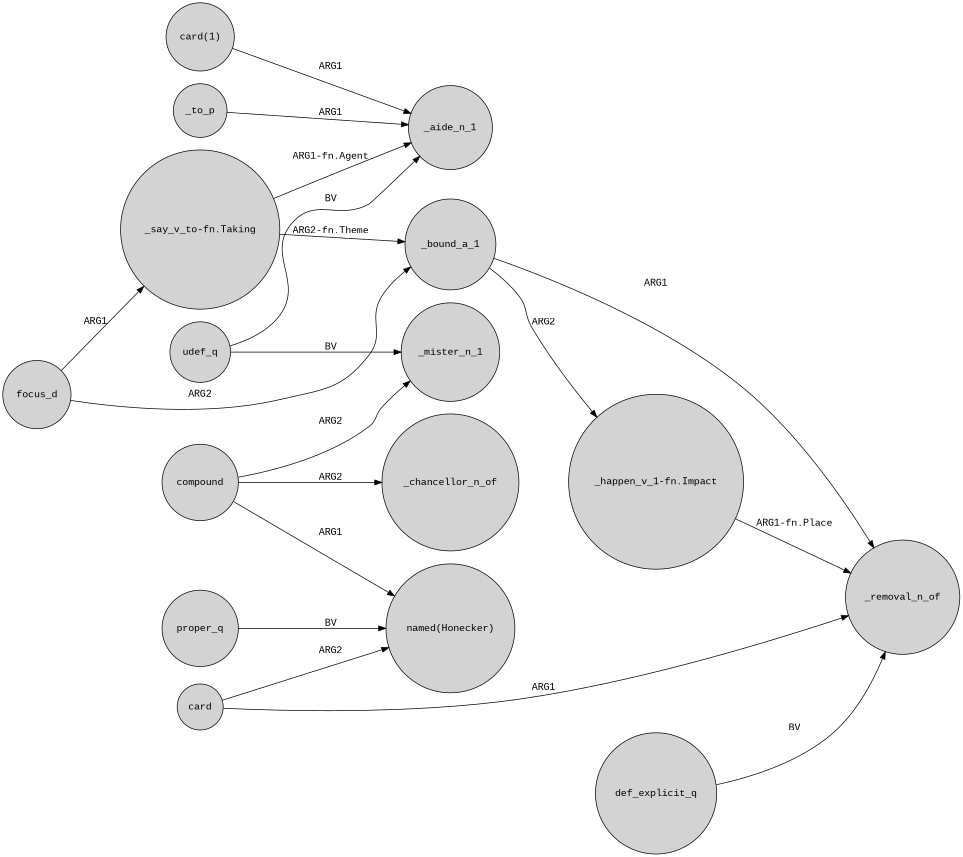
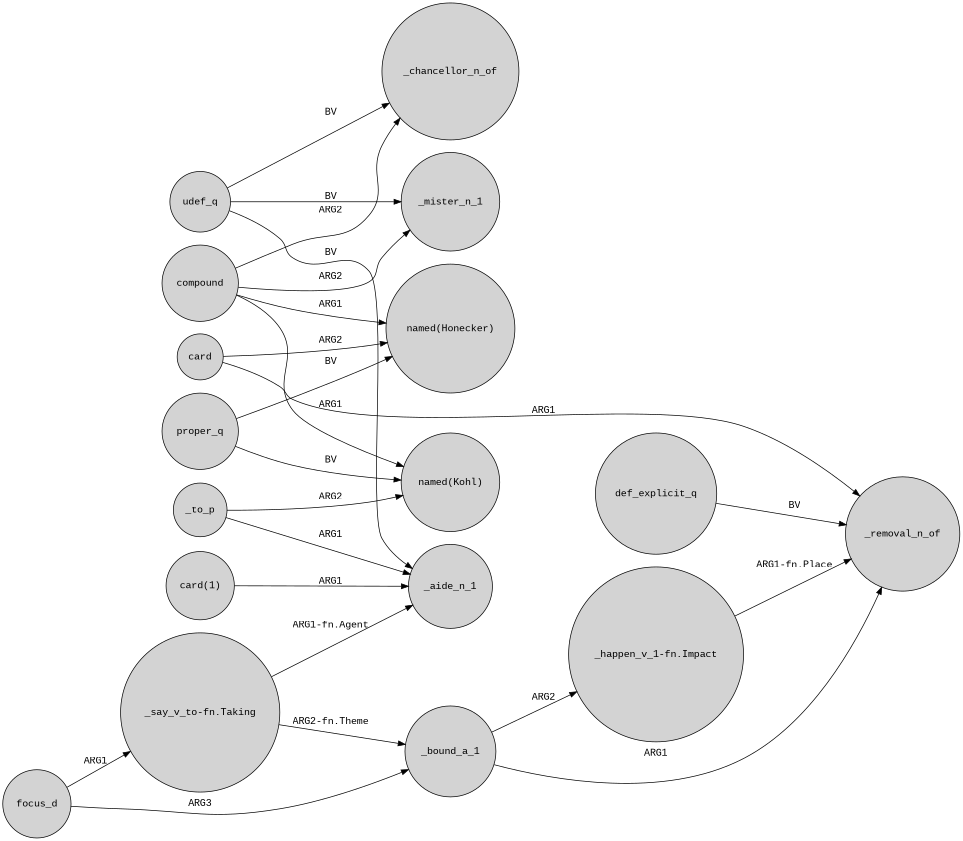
edge "udef_q" -> "_chancellor_n_of": added, label "BV"
edge "focus_d" -> "_bound_a_1": label "ARG2" -> "ARG3"
node "named(Kohl)": added
